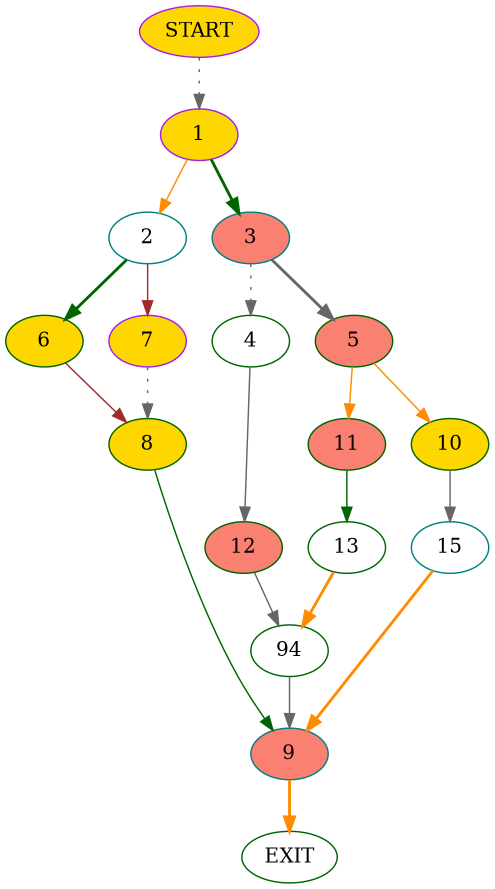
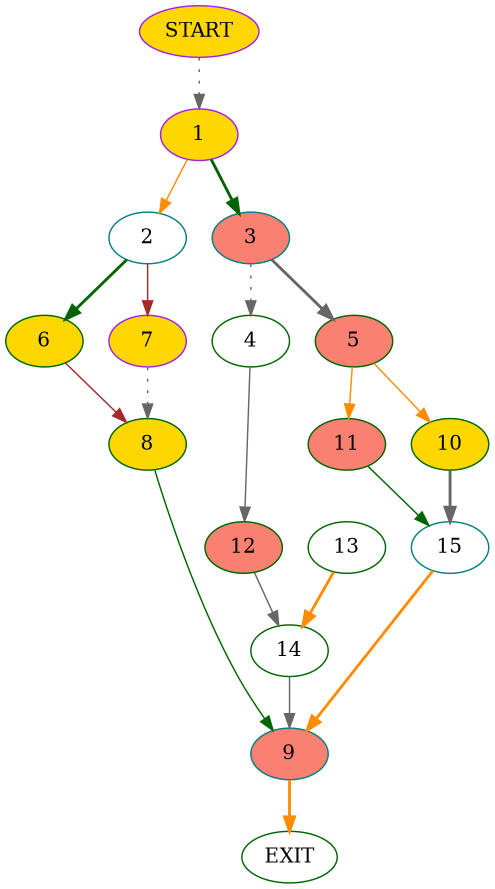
edge "11" -> "13": now "11" -> "15"
edge "10" -> "15": style solid -> bold
node "94": label "94" -> "14"
